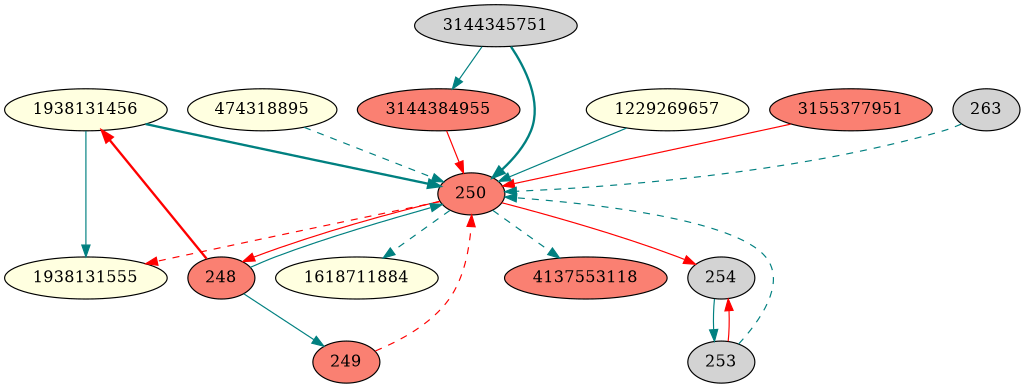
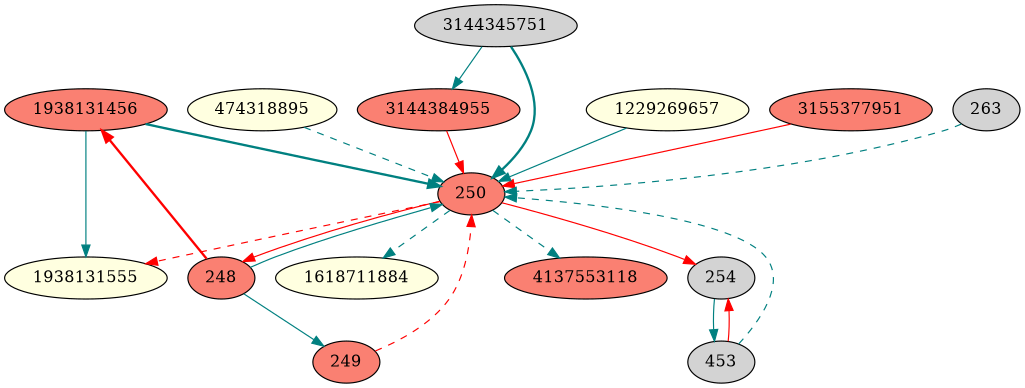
node "1938131456": fillcolor lightyellow -> salmon
node "253": label "253" -> "453"
